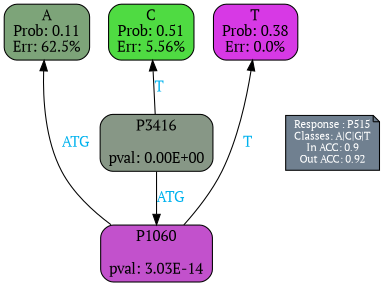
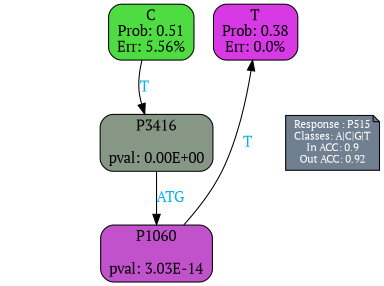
node "A Prob: 0.11 Err: 62.5%": removed
edge "P3416 pval: 0.00E+00" -> "C Prob: 0.51 Err: 5.56%": reversed
